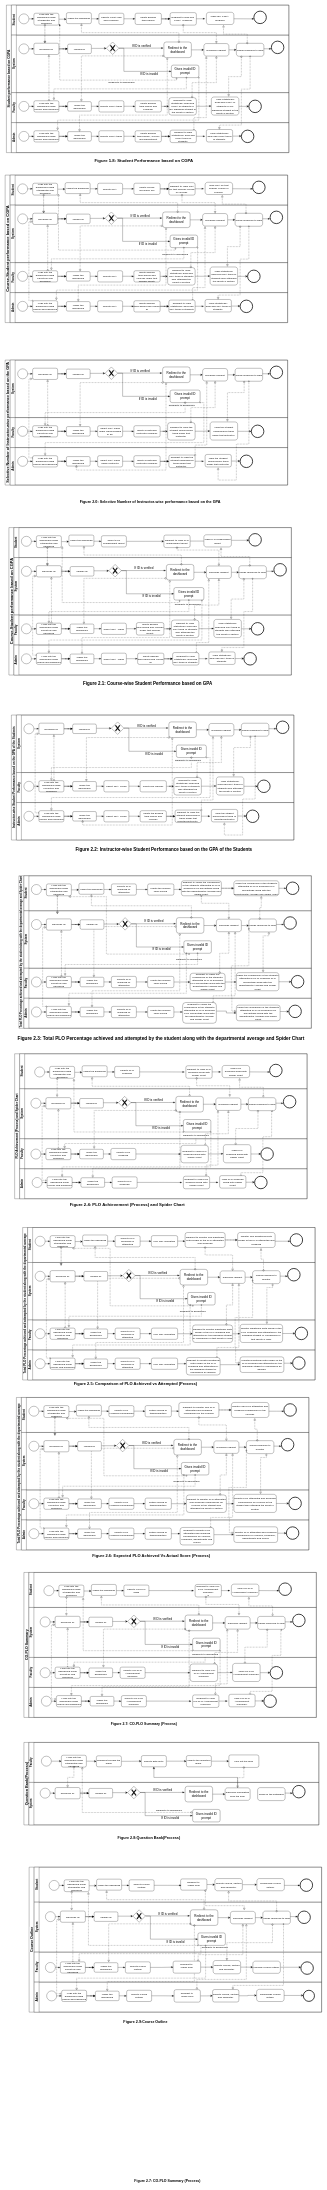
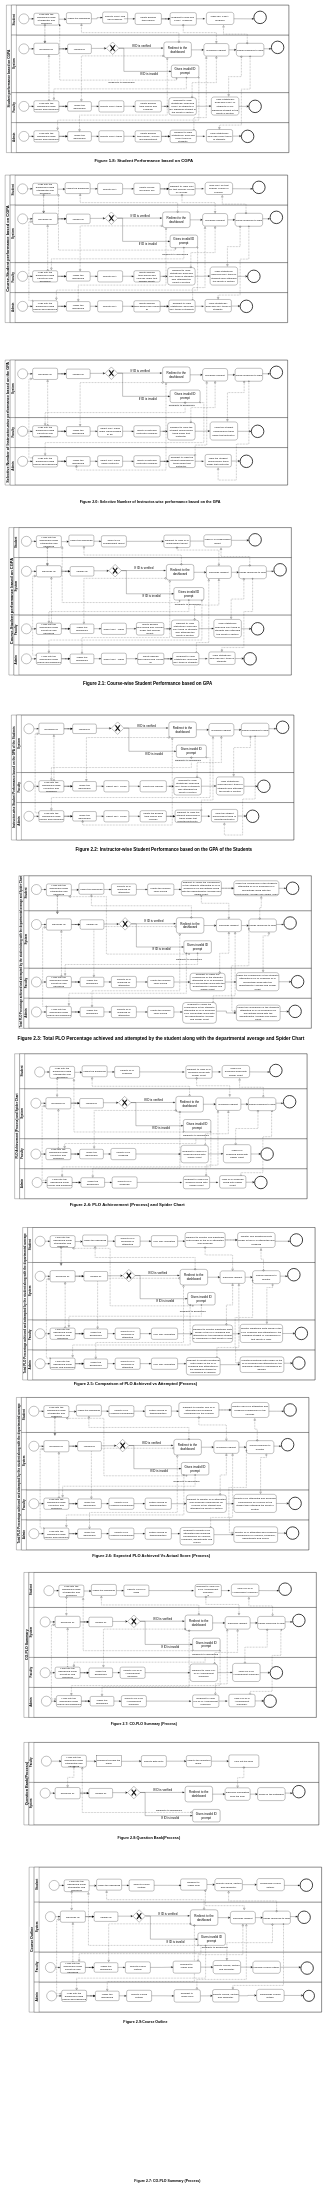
node "Selects CGPA and Self Progress": moved (111, 19) -> (115, 18)
node "Browses through the menu": shape rounded rectangle -> rectangle
edge "Receives information from the form" -> "Selects data entry": now "Receives information from the form" -> "Saves in the Database"
